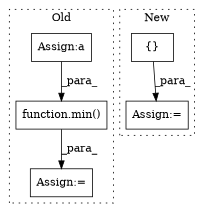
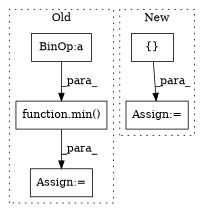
node "Assign:a": label "Assign:a" -> "BinOp:a"
